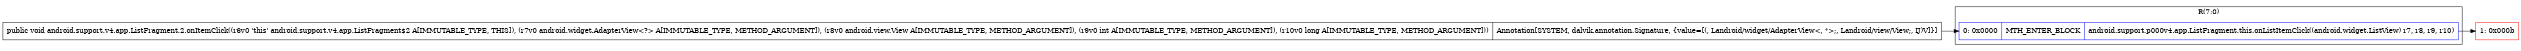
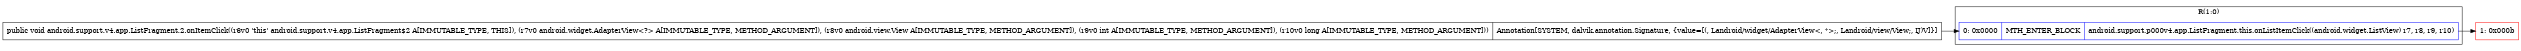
cluster "R(7:0)": label "R(7:0)" -> "R(1:0)"
